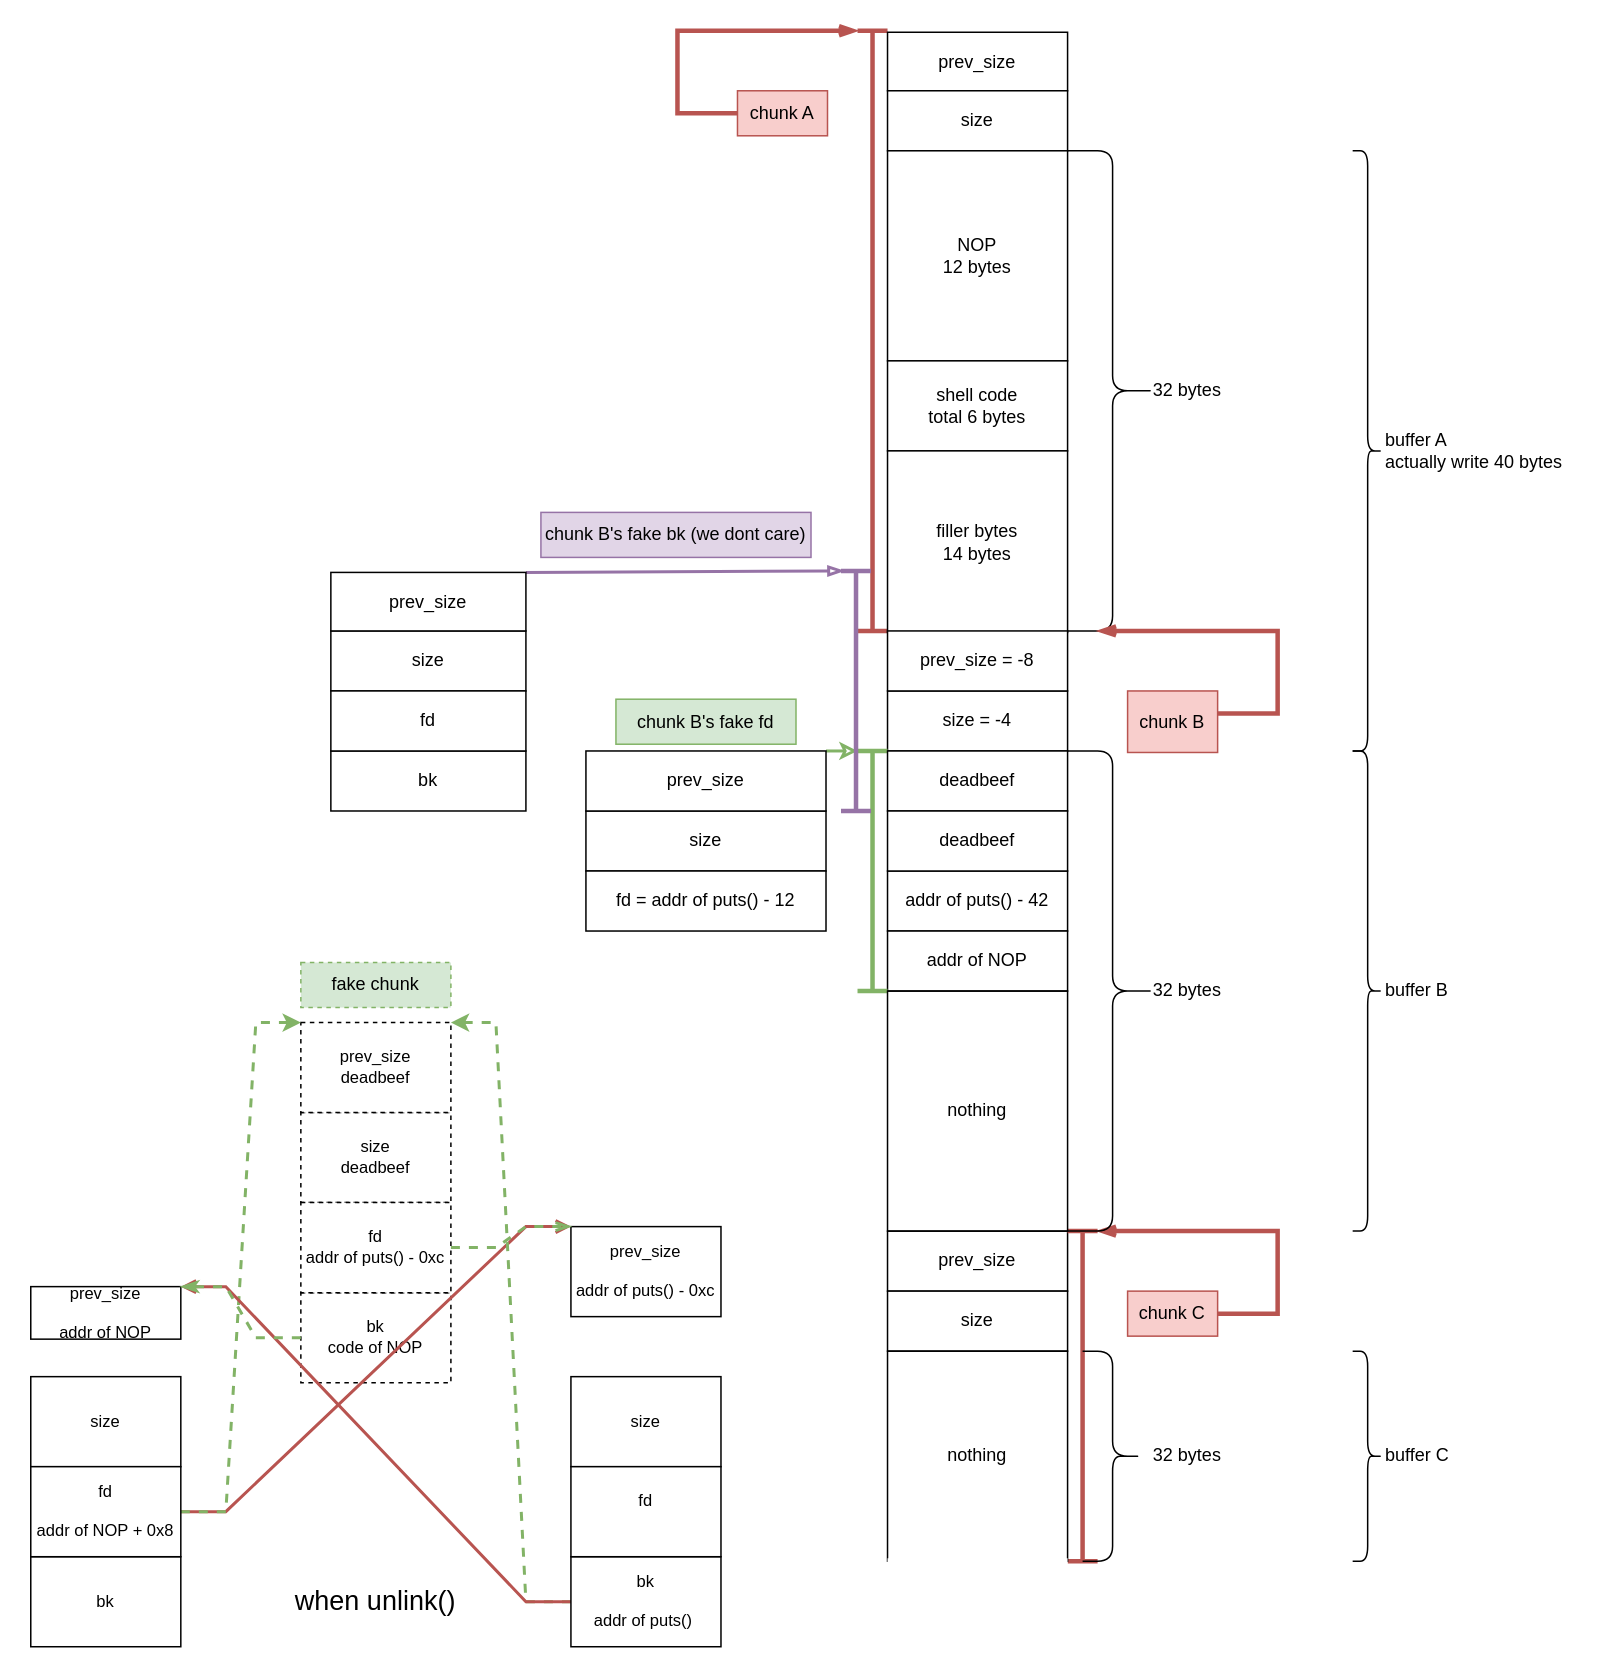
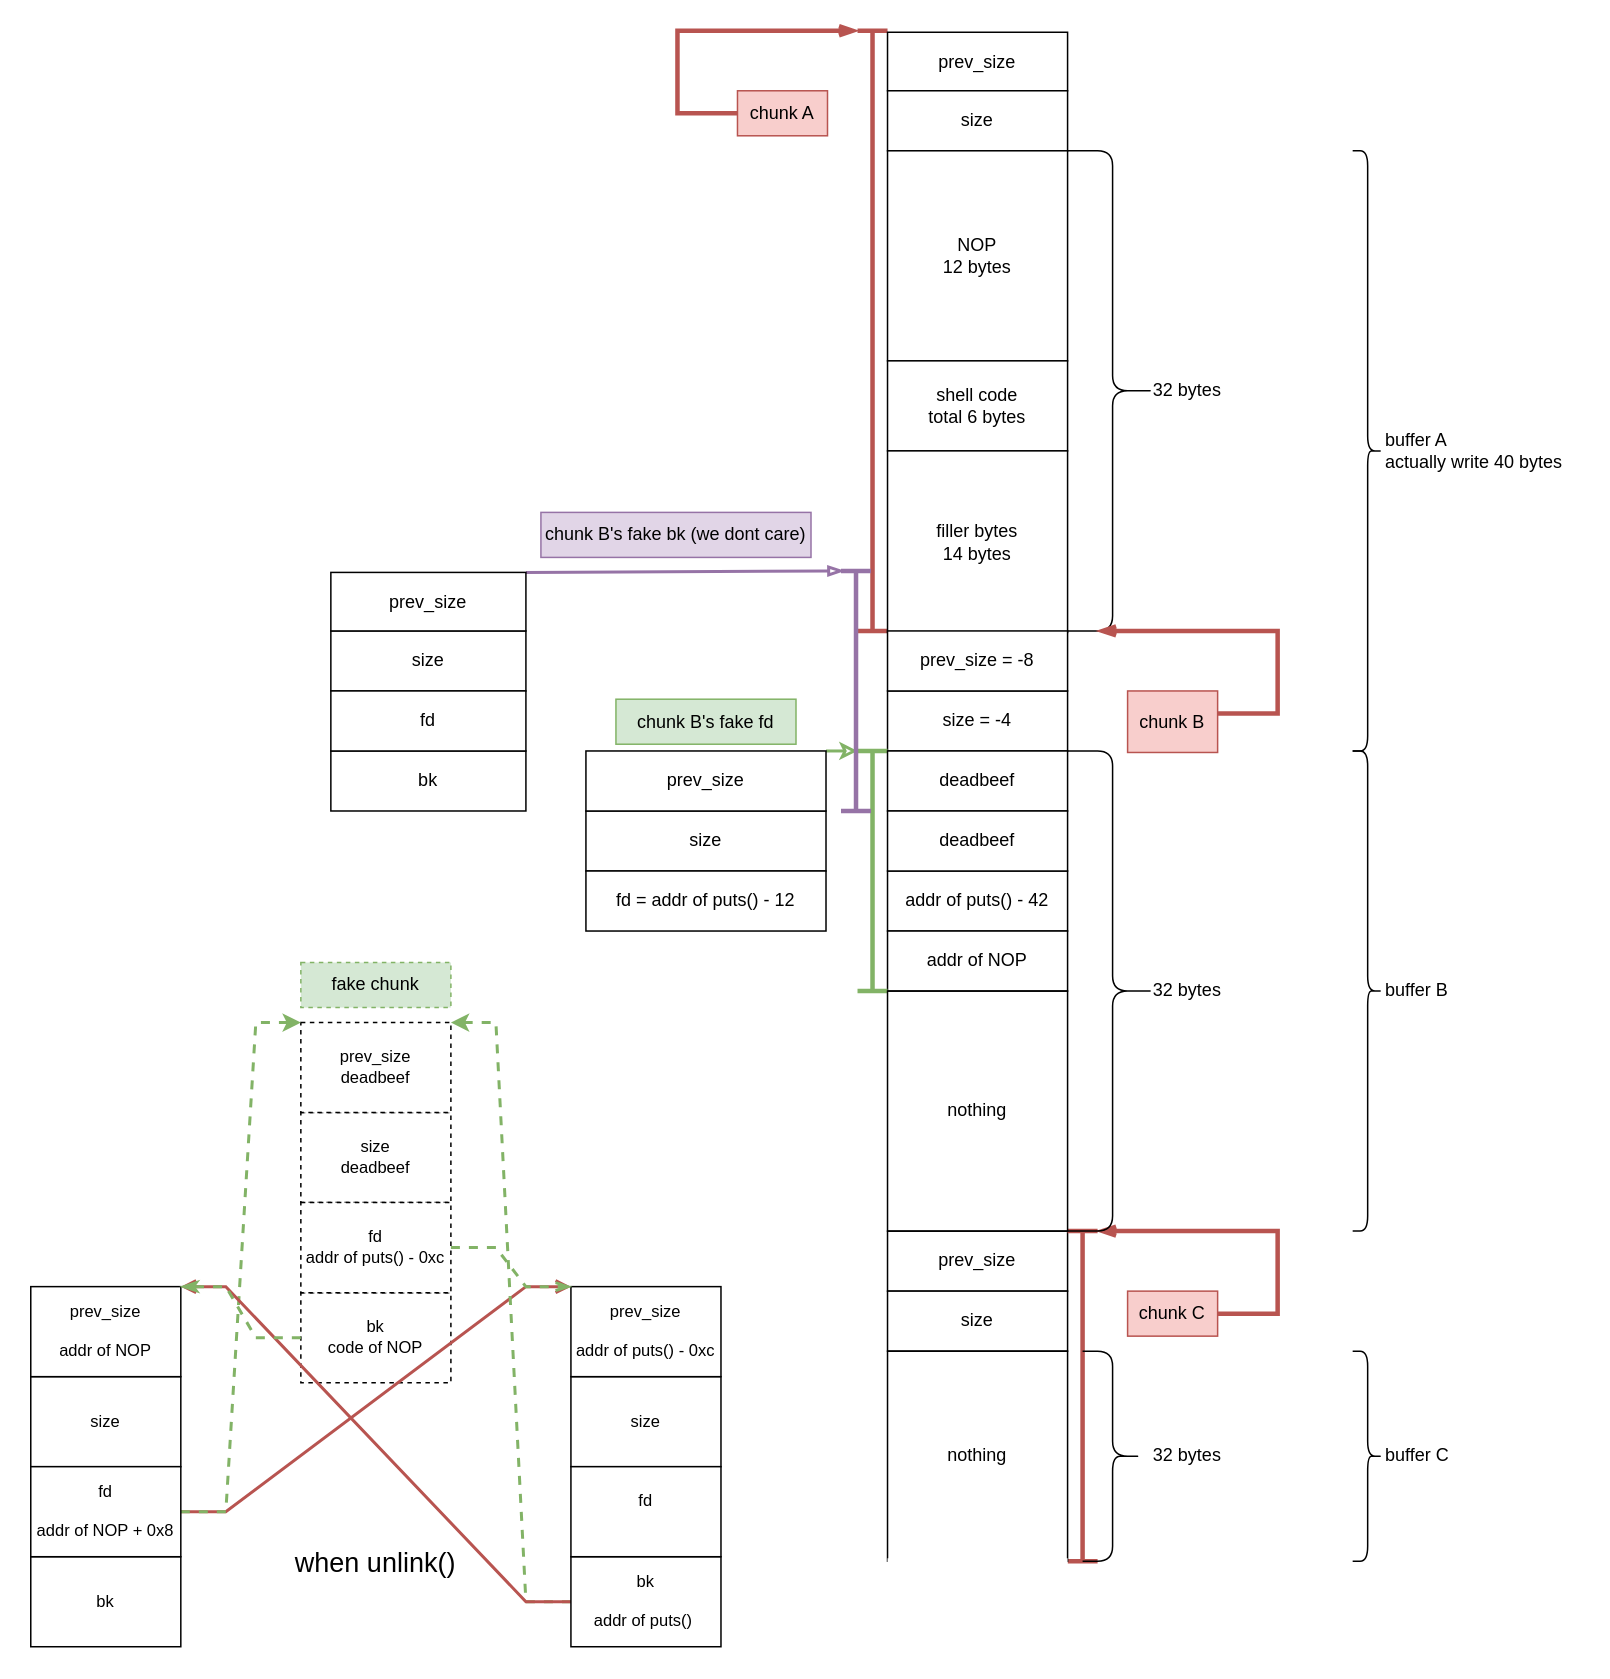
node "prev_sizeaddr of puts() - 0xc": moved (646, 1271) -> (646, 1331)
node "prev_sizeaddr of NOP": size 150x53 -> 150x90
node "when unlink()": moved (376, 1601) -> (376, 1564)
